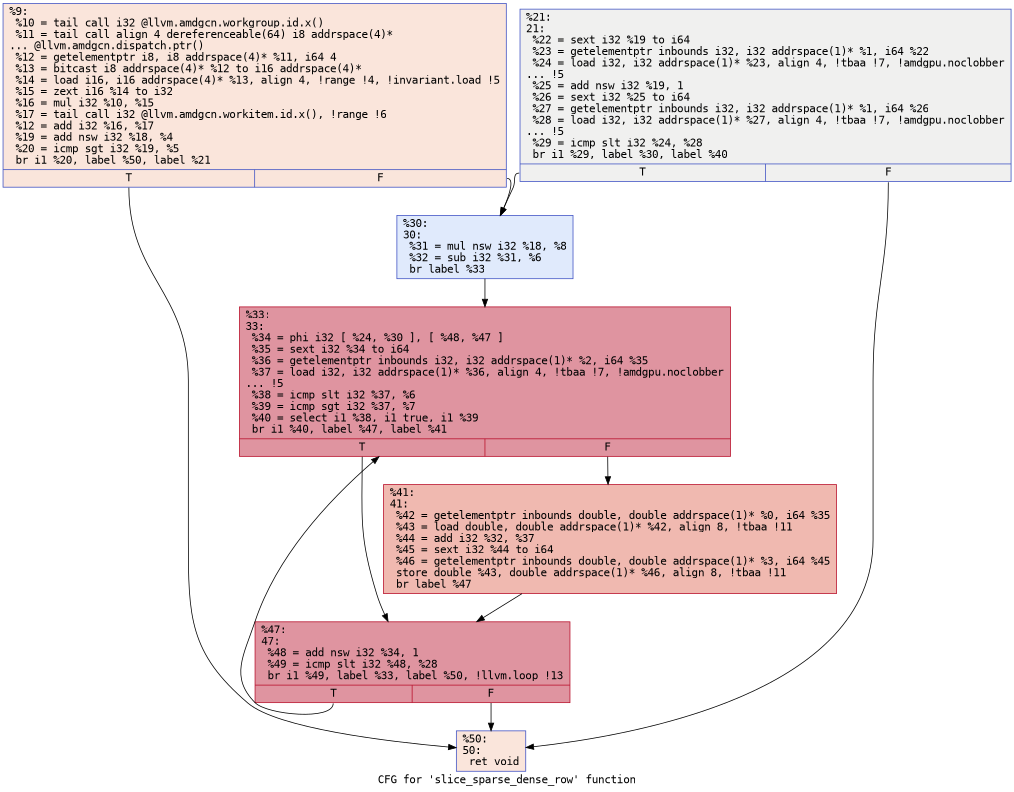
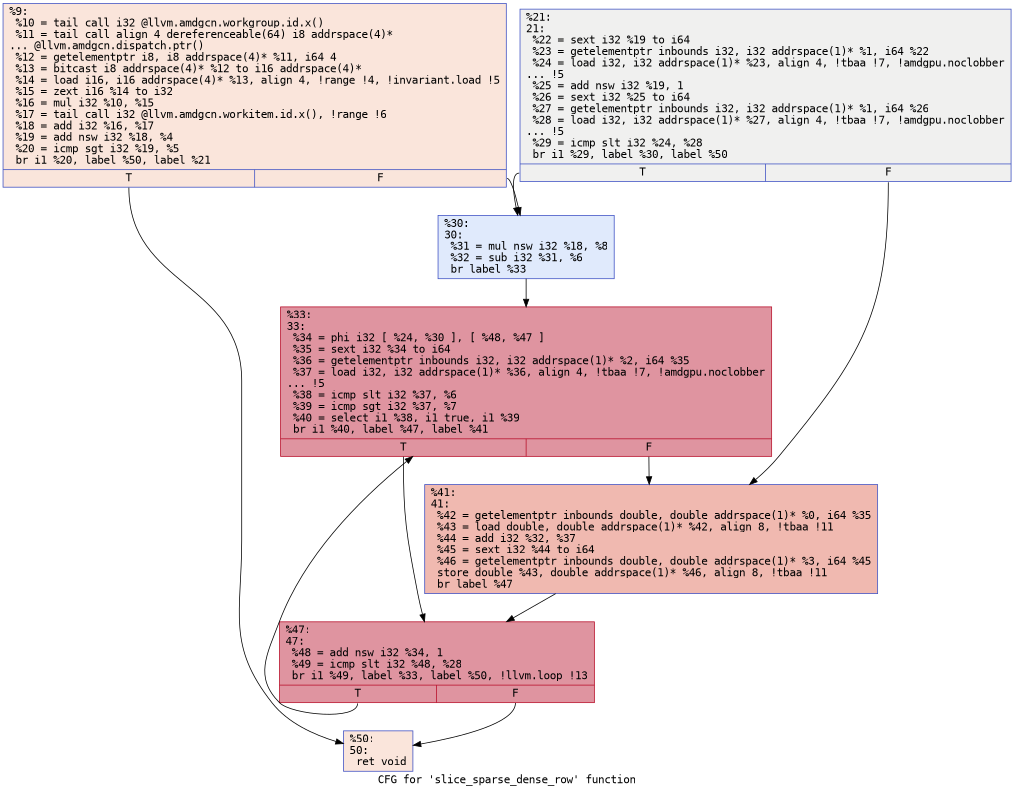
node "%9:": text "%12 = add i32 %16, %17" -> "%18 = add i32 %16, %17"
node "%21:": text "br i1 %29, label %30, label %40" -> "br i1 %29, label %30, label %50"
node "%41:": color #b70d28ff -> #3d50c3ff
edge "%21:" -> "%50:": now "%21:" -> "%41:"
